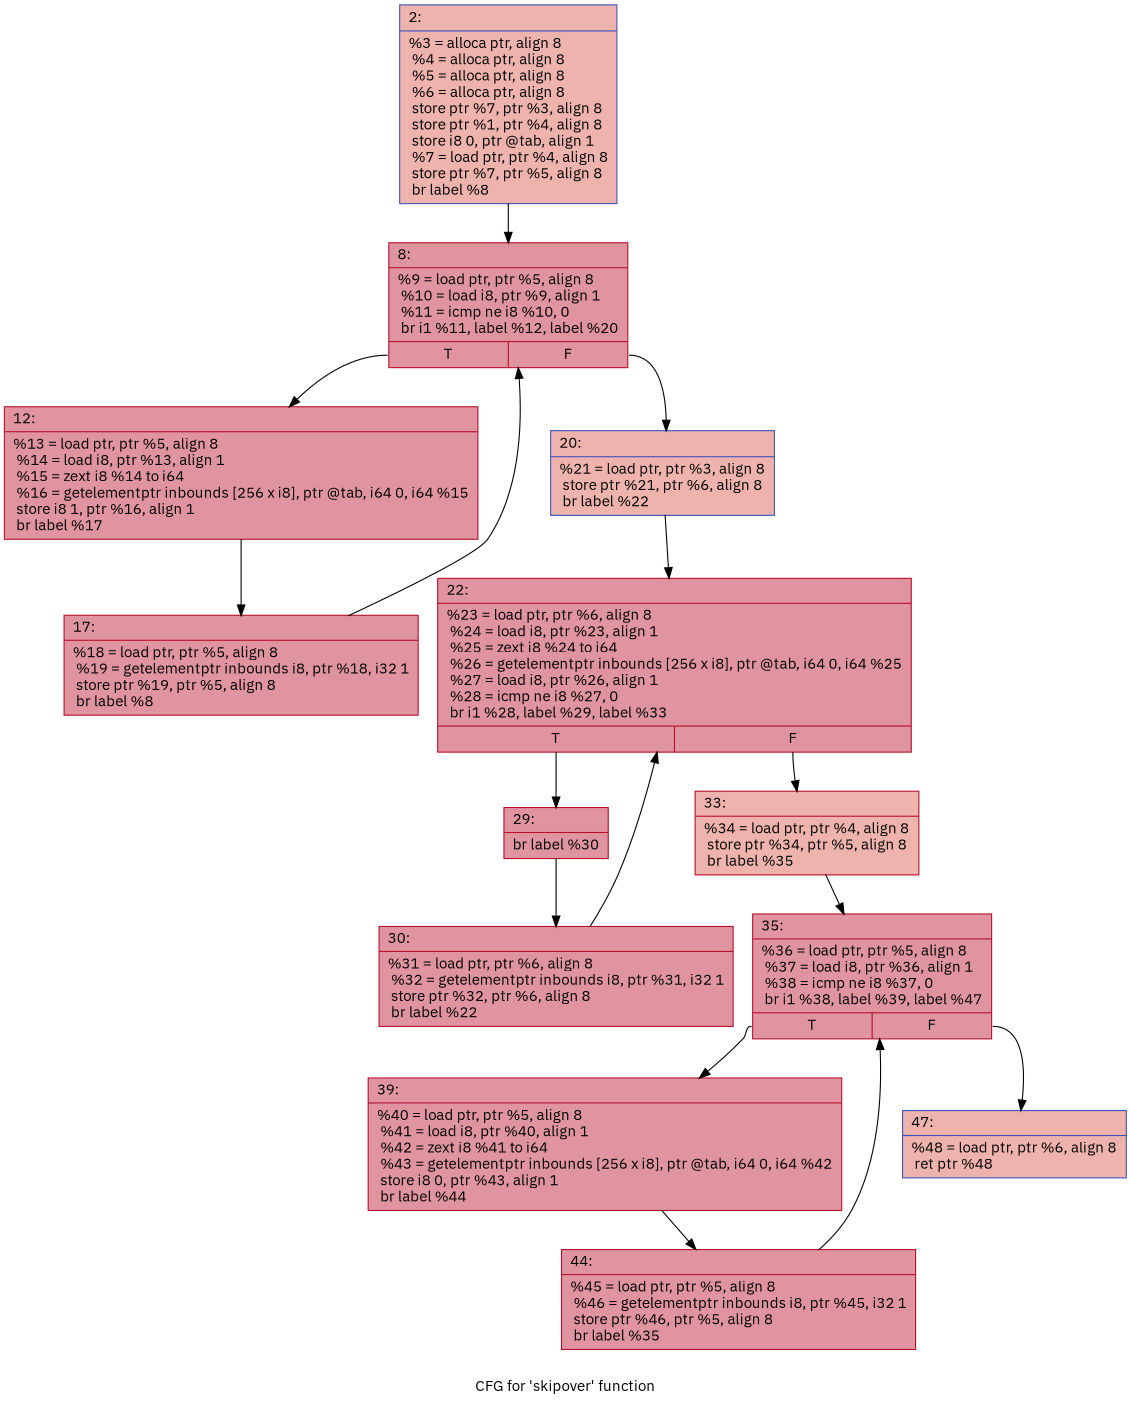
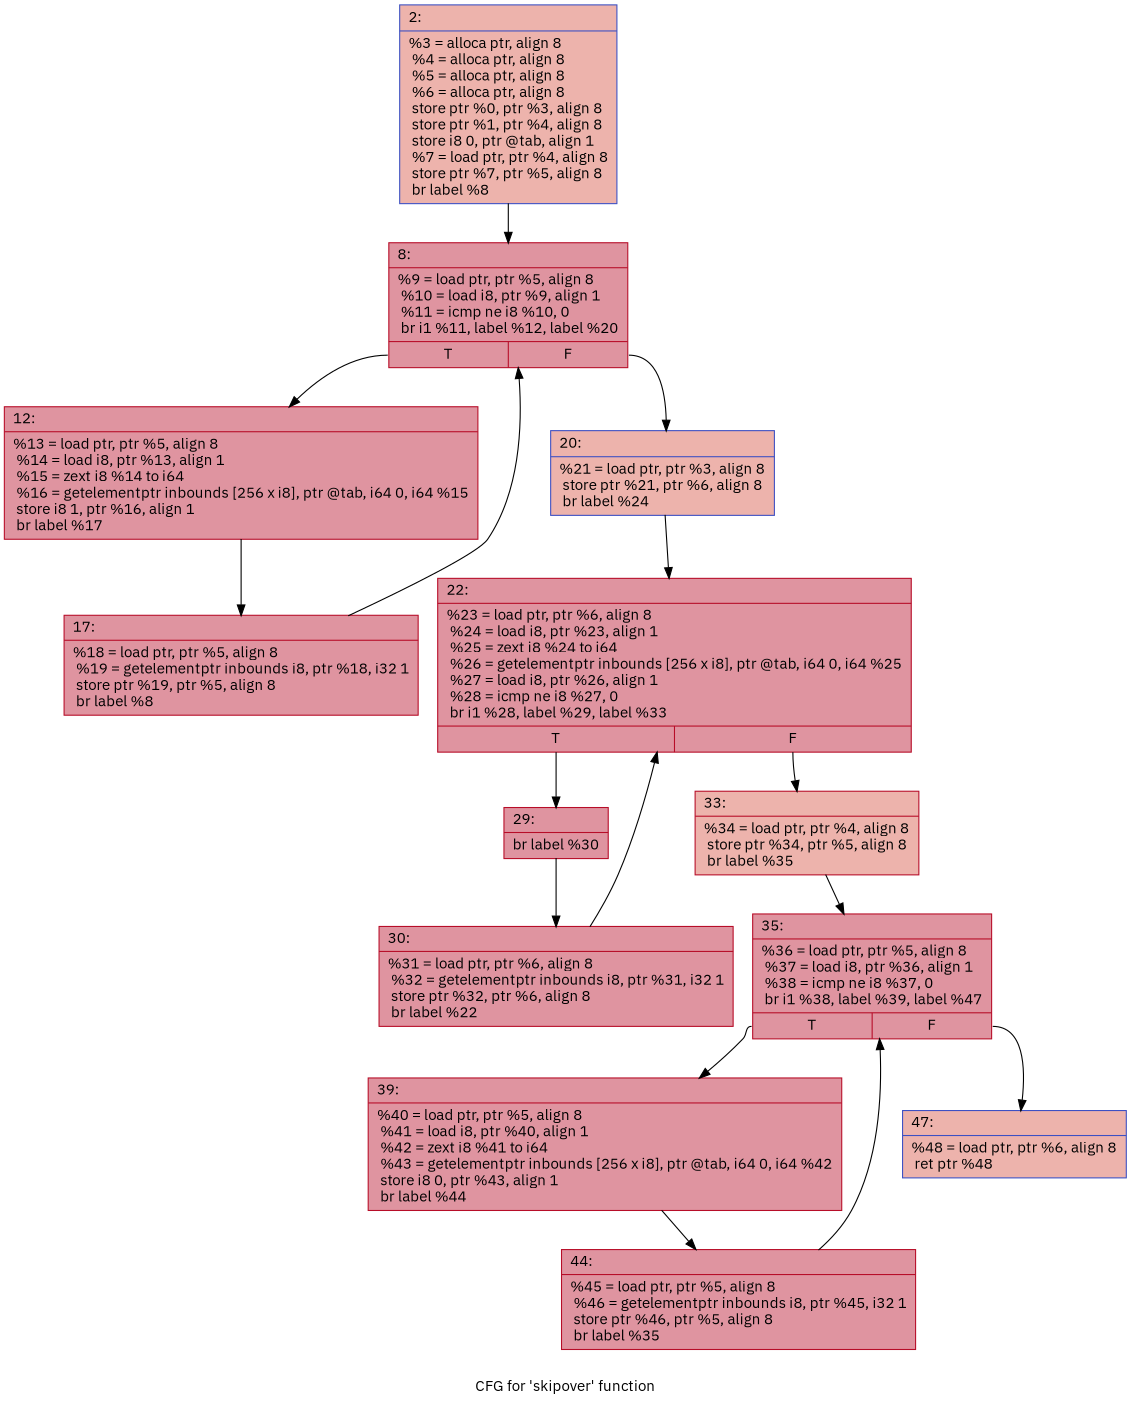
node "2:": text "store ptr %7, ptr %3, align 8" -> "store ptr %0, ptr %3, align 8"
node "20:": text "br label %22" -> "br label %24"
